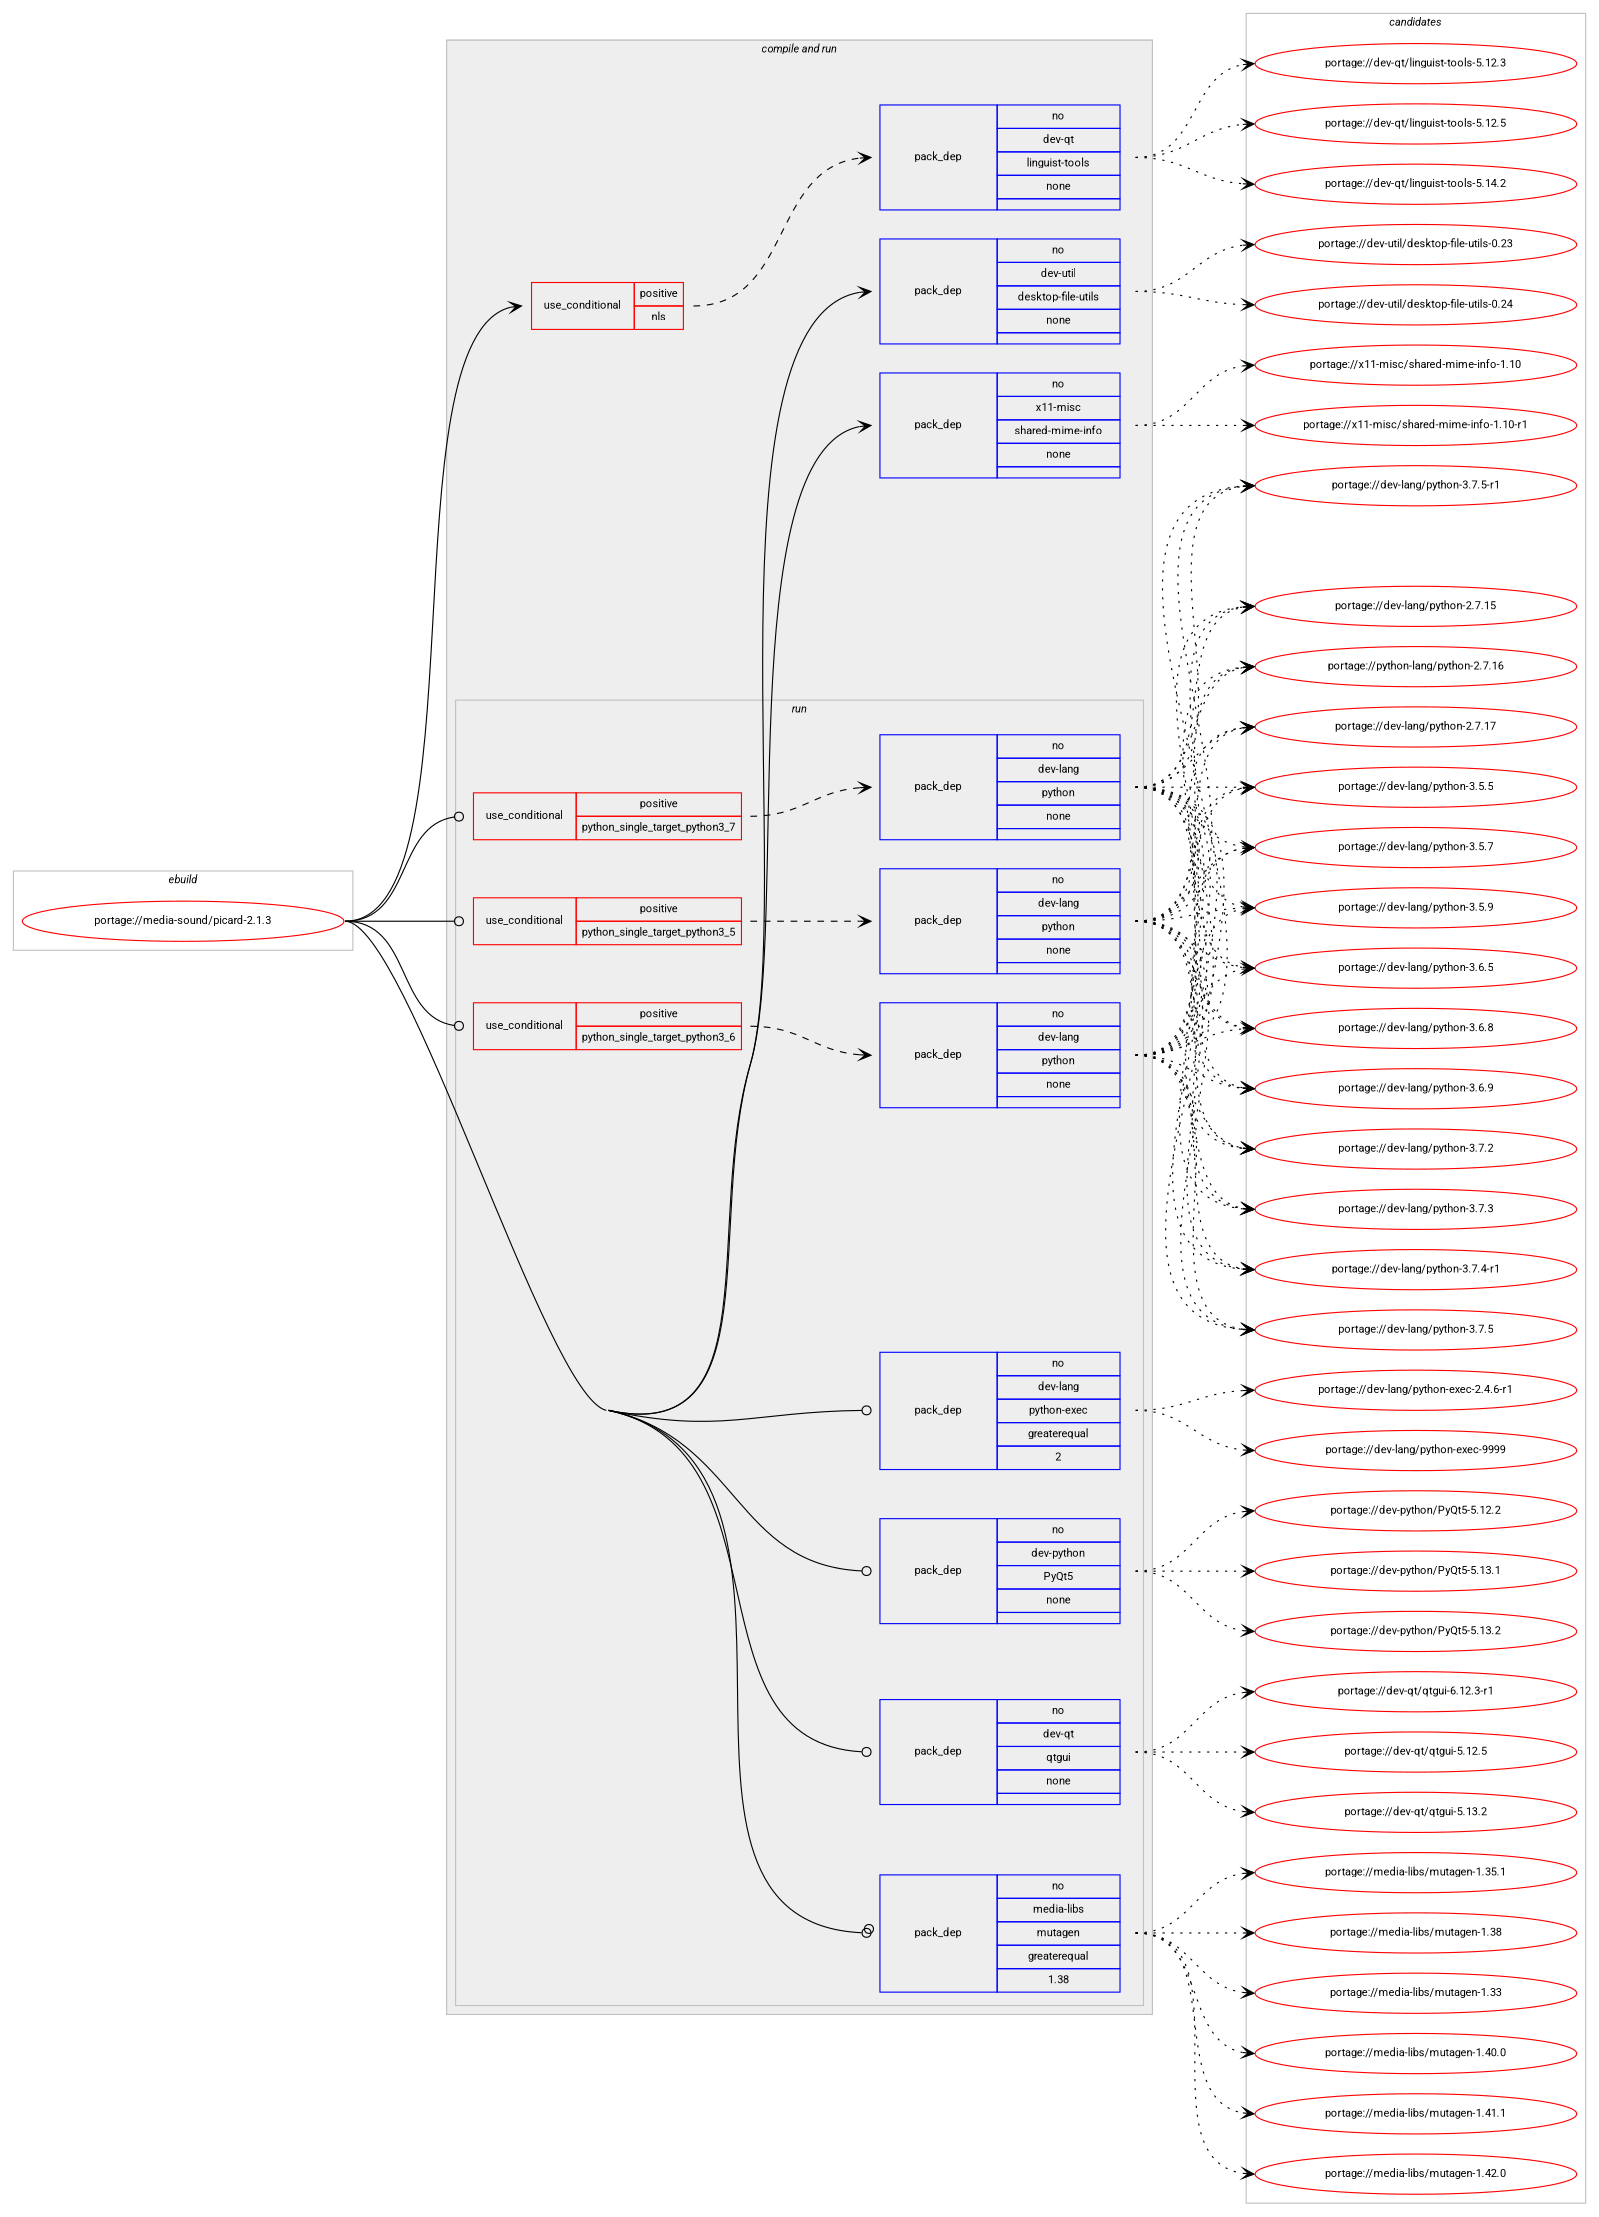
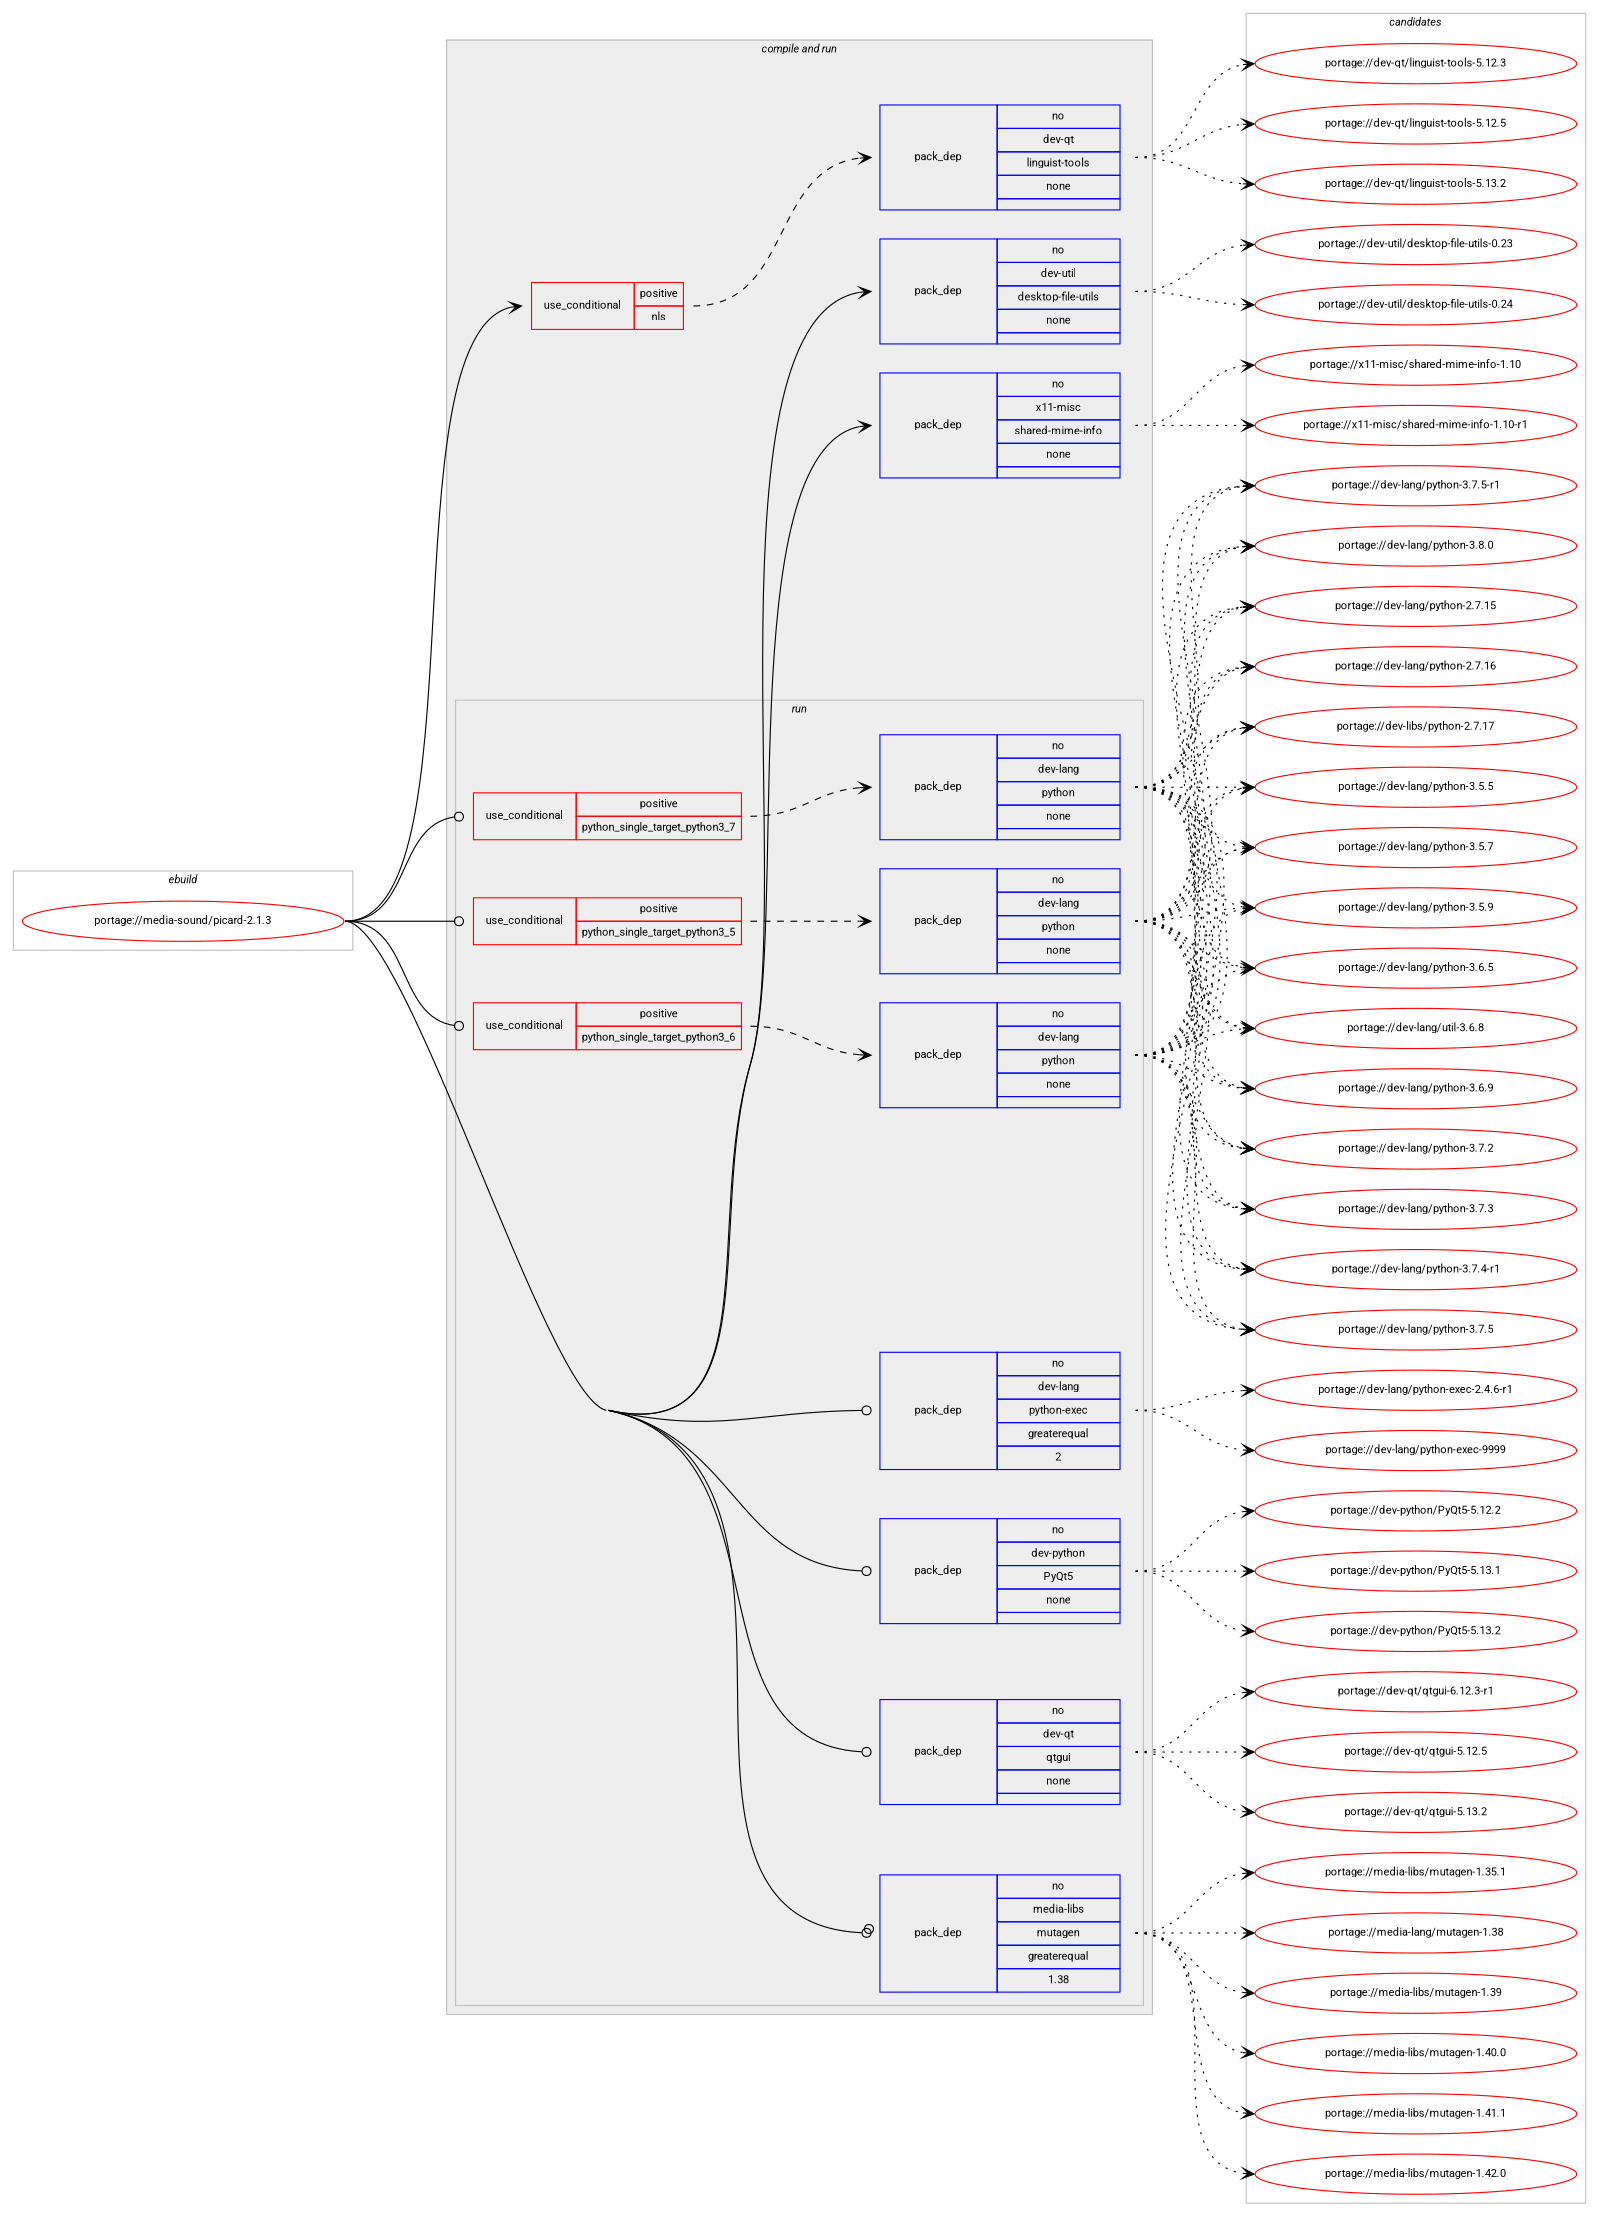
node "portage://dev-qt/linguist-tools-5.14.2": label "portage://dev-qt/linguist-tools-5.14.2" -> "portage://dev-qt/linguist-tools-5.13.2"
node "portage://dev-lang/python-3.8.0": added
node "portage://python-lang/python-2.7.16": label "portage://python-lang/python-2.7.16" -> "portage://dev-lang/python-2.7.16"
node "portage://dev-lang/python-2.7.17": label "portage://dev-lang/python-2.7.17" -> "portage://dev-libs/python-2.7.17"
node "portage://dev-lang/python-3.6.8": label "portage://dev-lang/python-3.6.8" -> "portage://dev-lang/util-3.6.8"
node "portage://media-libs/mutagen-1.38": label "portage://media-libs/mutagen-1.38" -> "portage://media-lang/mutagen-1.38"
node "portage://media-libs/mutagen-1.33": label "portage://media-libs/mutagen-1.33" -> "portage://media-libs/mutagen-1.39"
